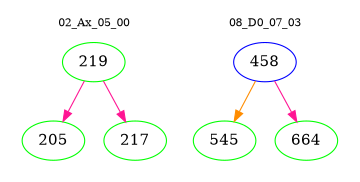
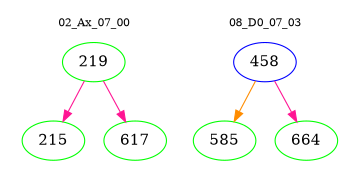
cluster "02_Ax_05_00": label "02_Ax_05_00" -> "02_Ax_07_00"
node "205": label "205" -> "215"
node "217": label "217" -> "617"
node "545": label "545" -> "585"
